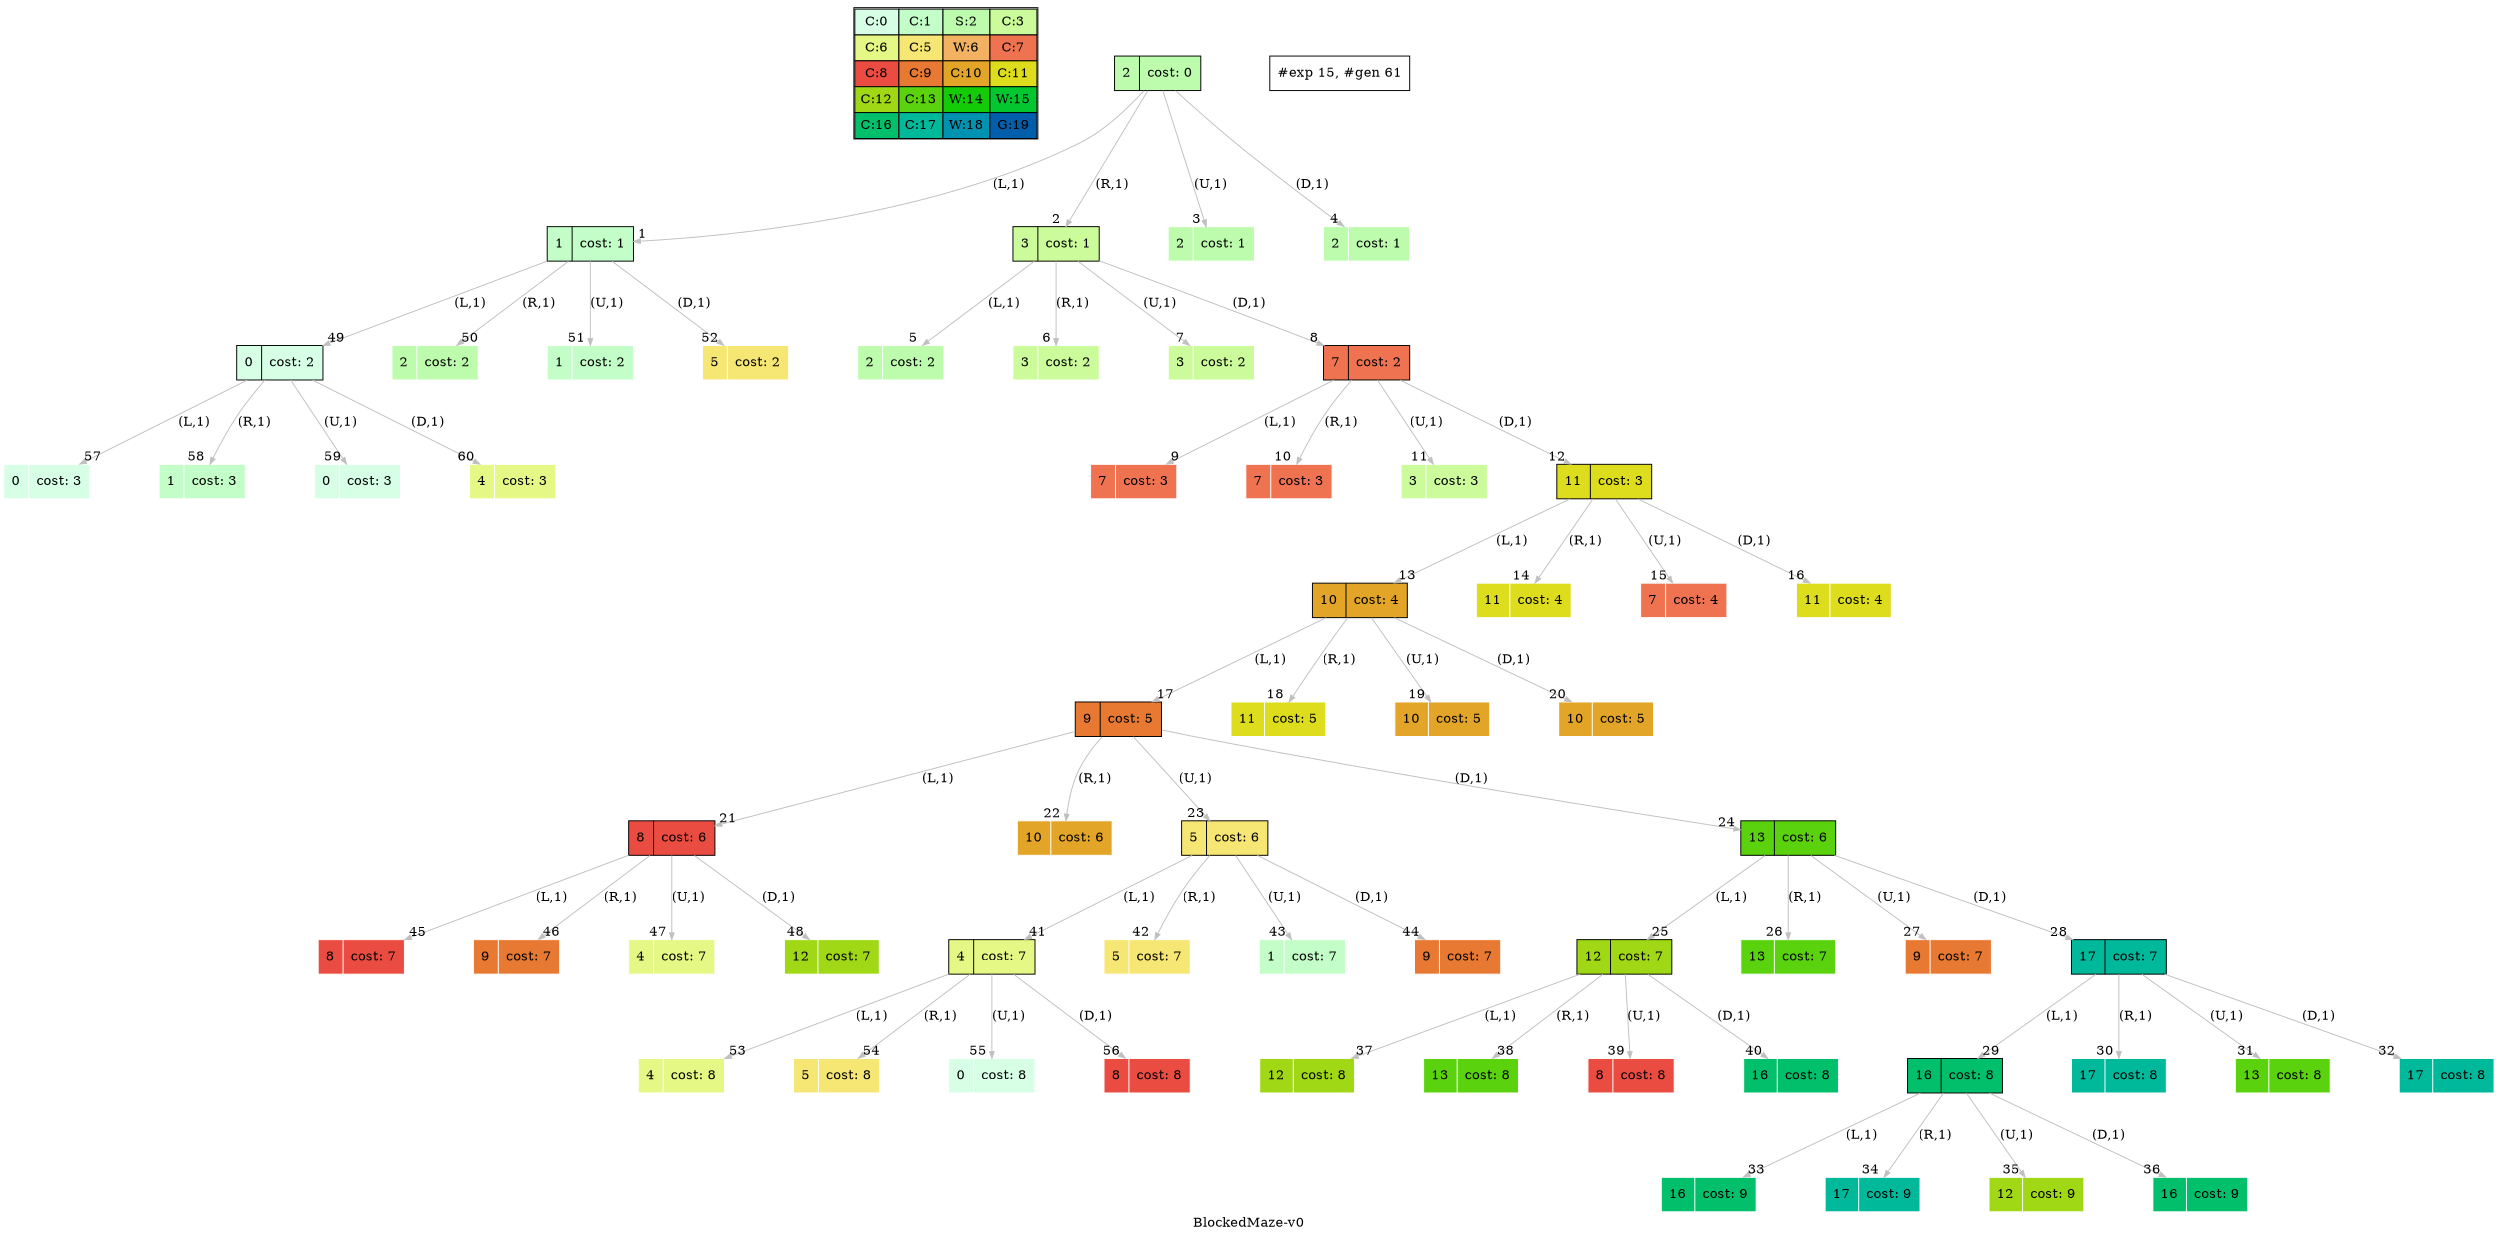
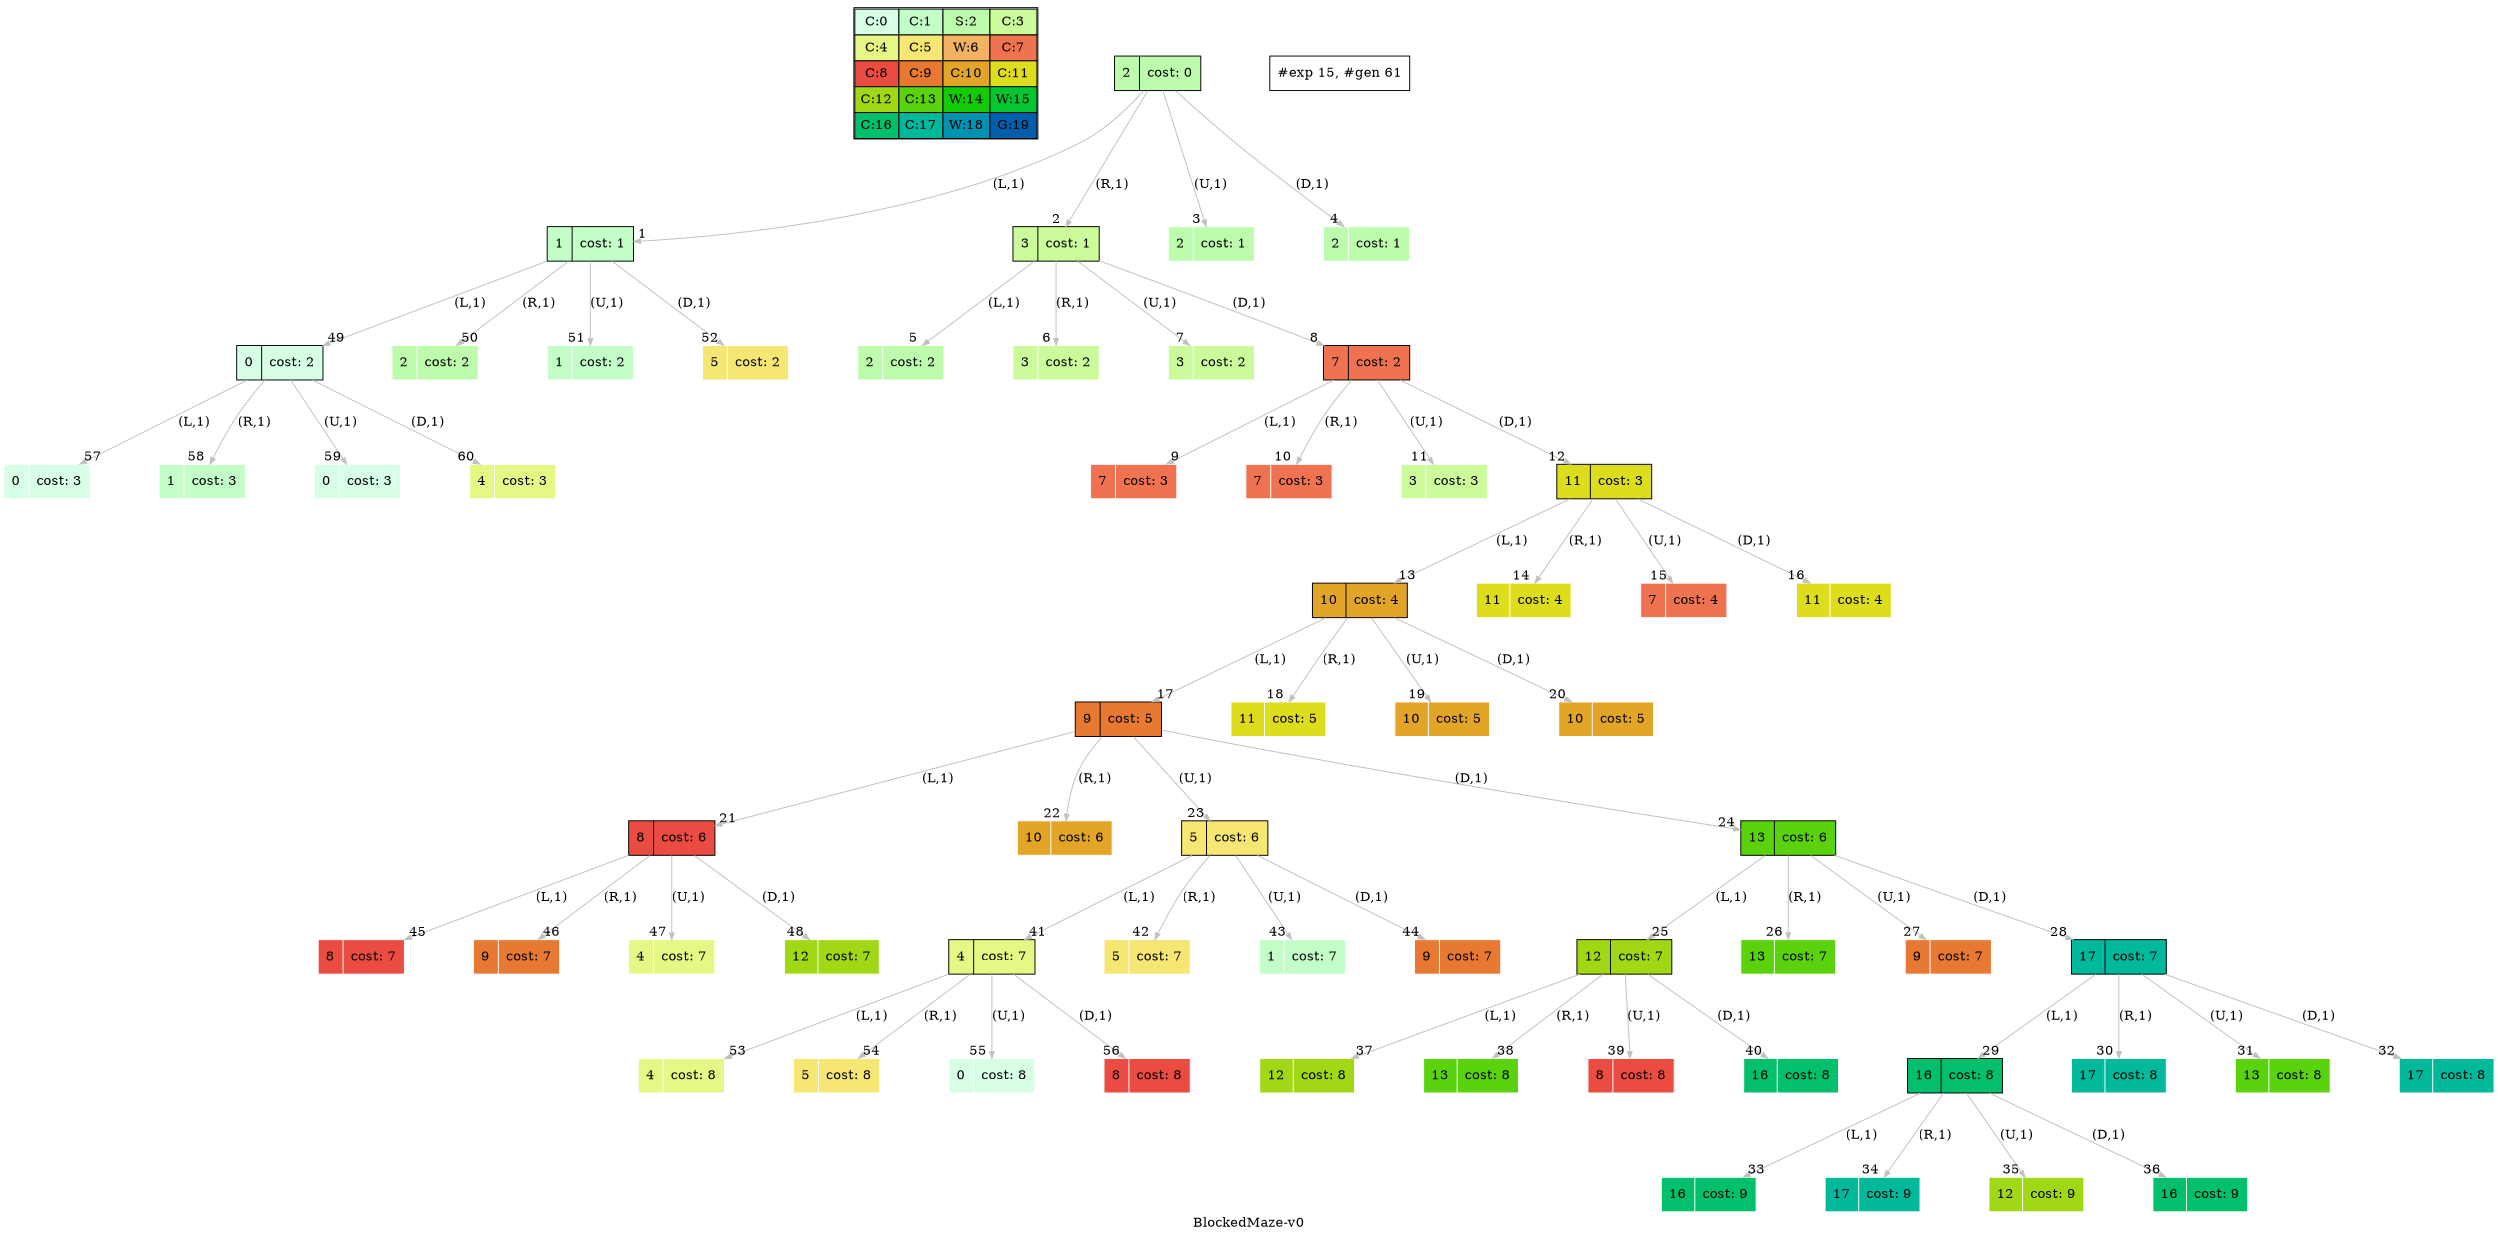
node "C:0": text "C:6" -> "C:4"
